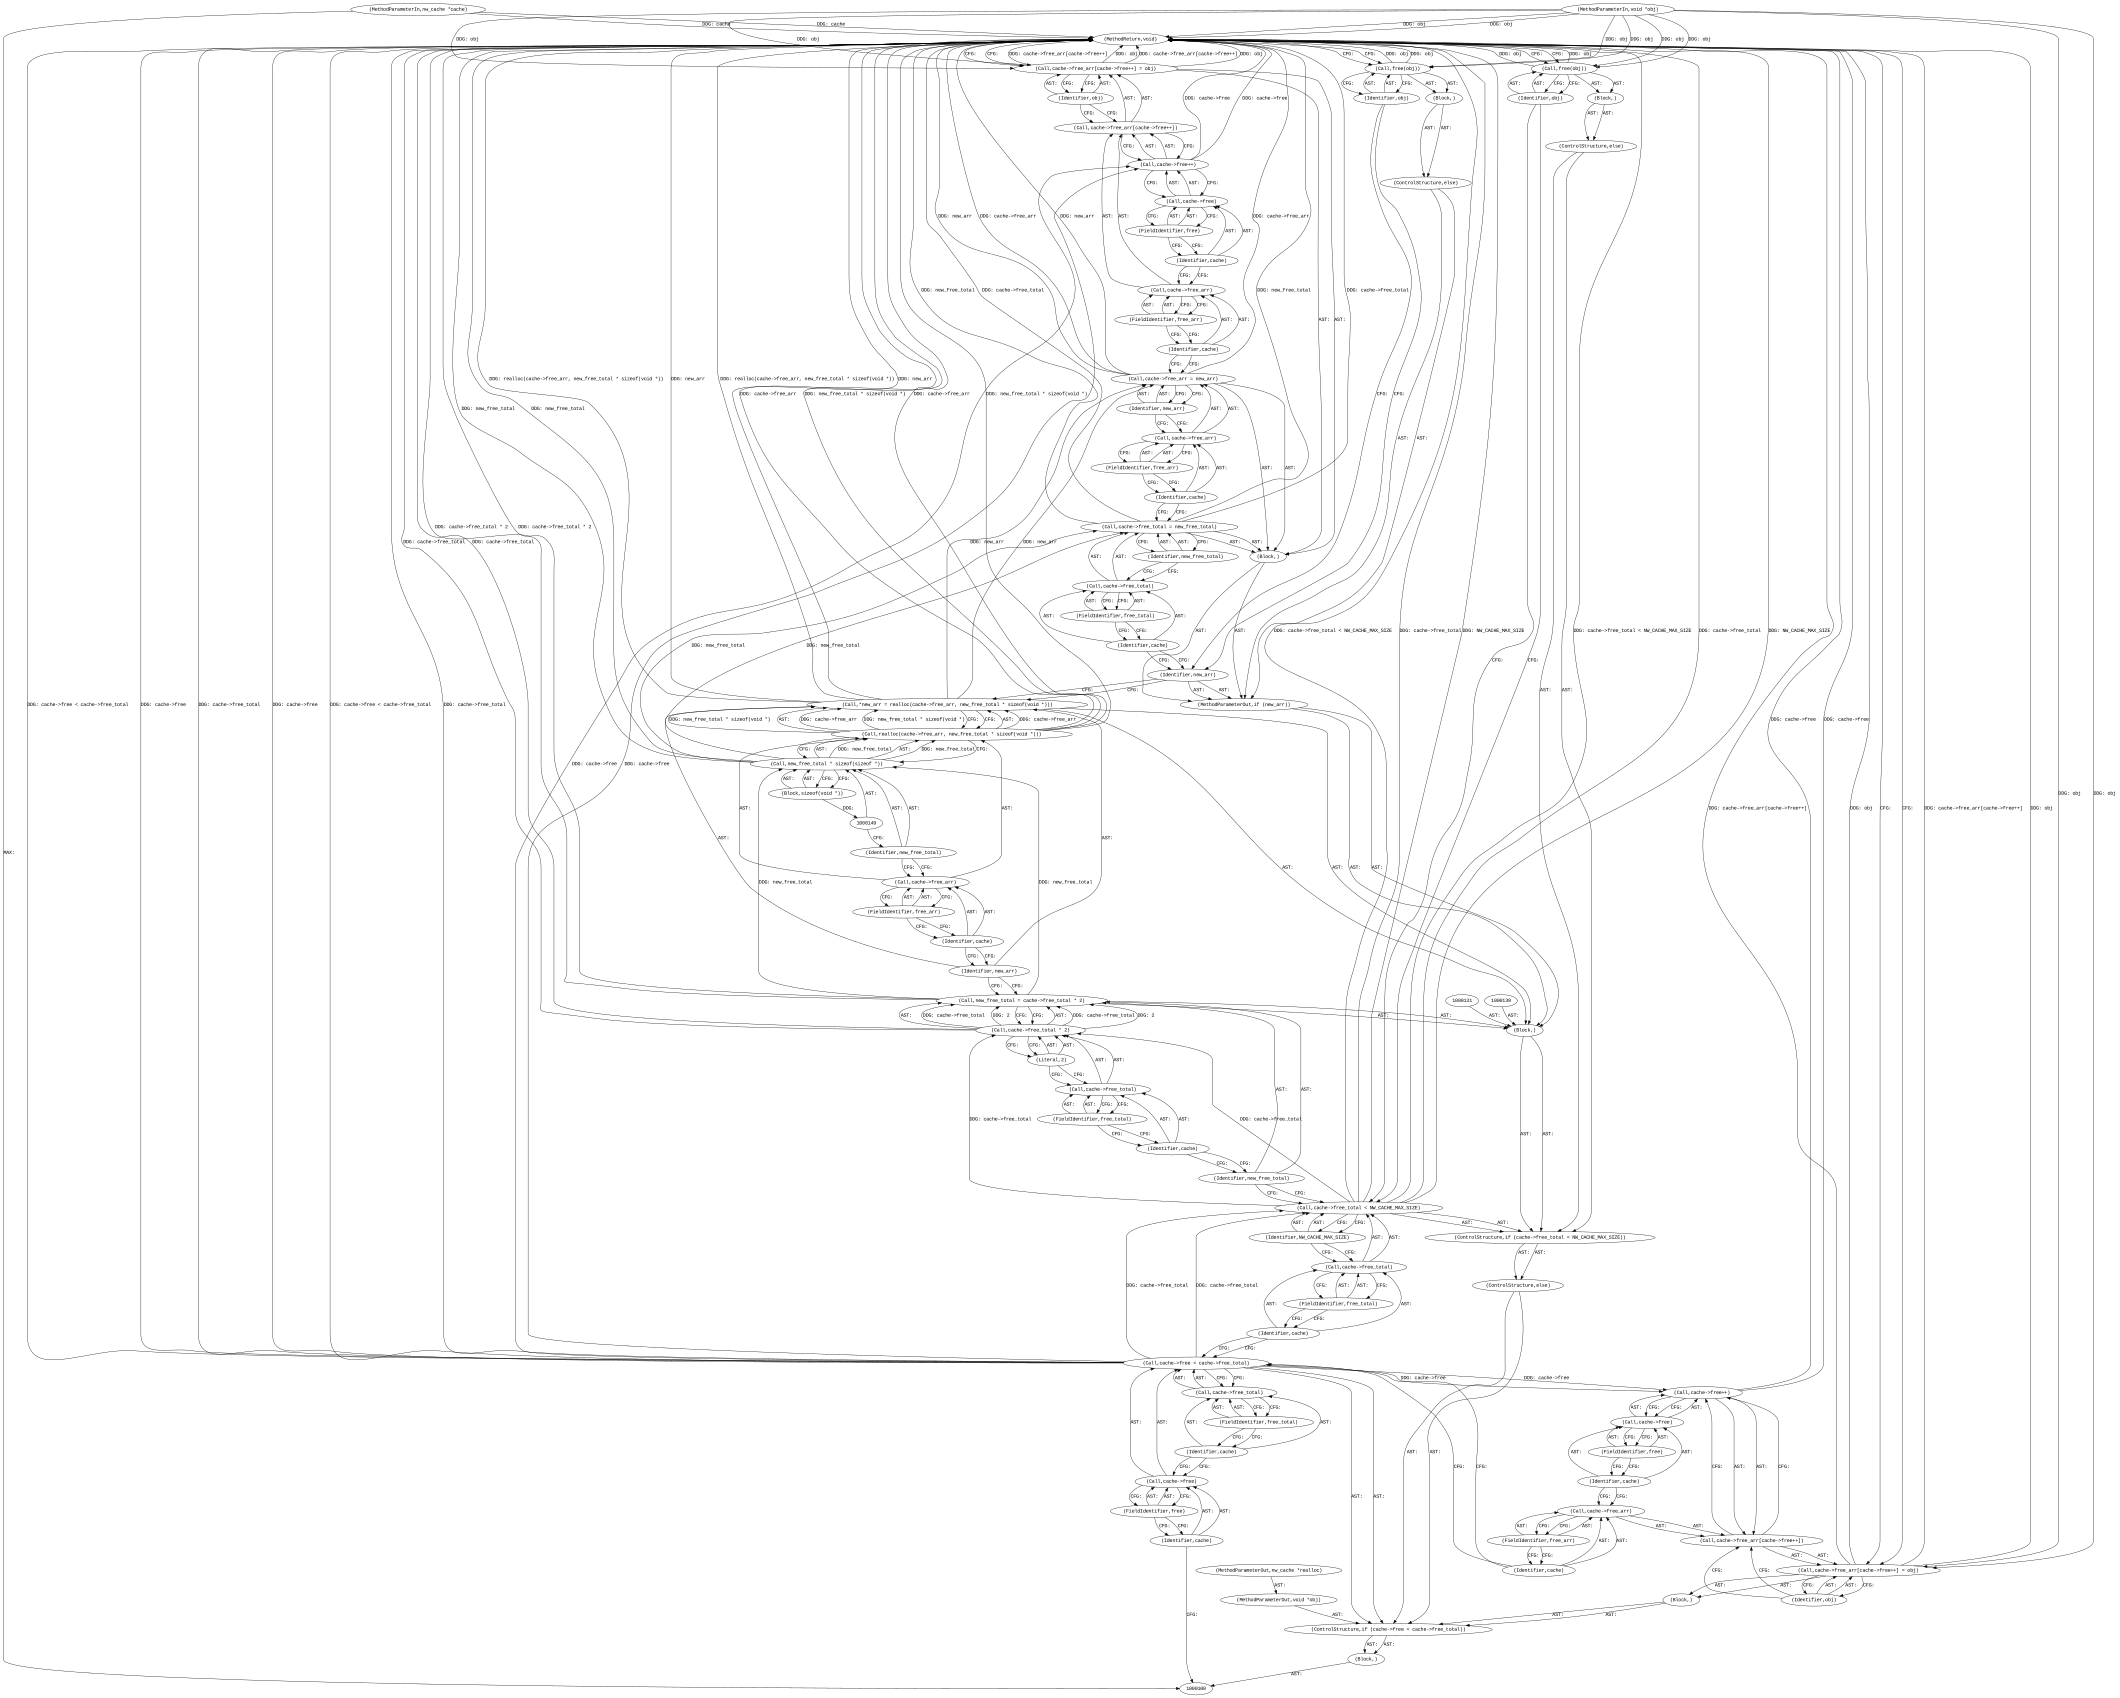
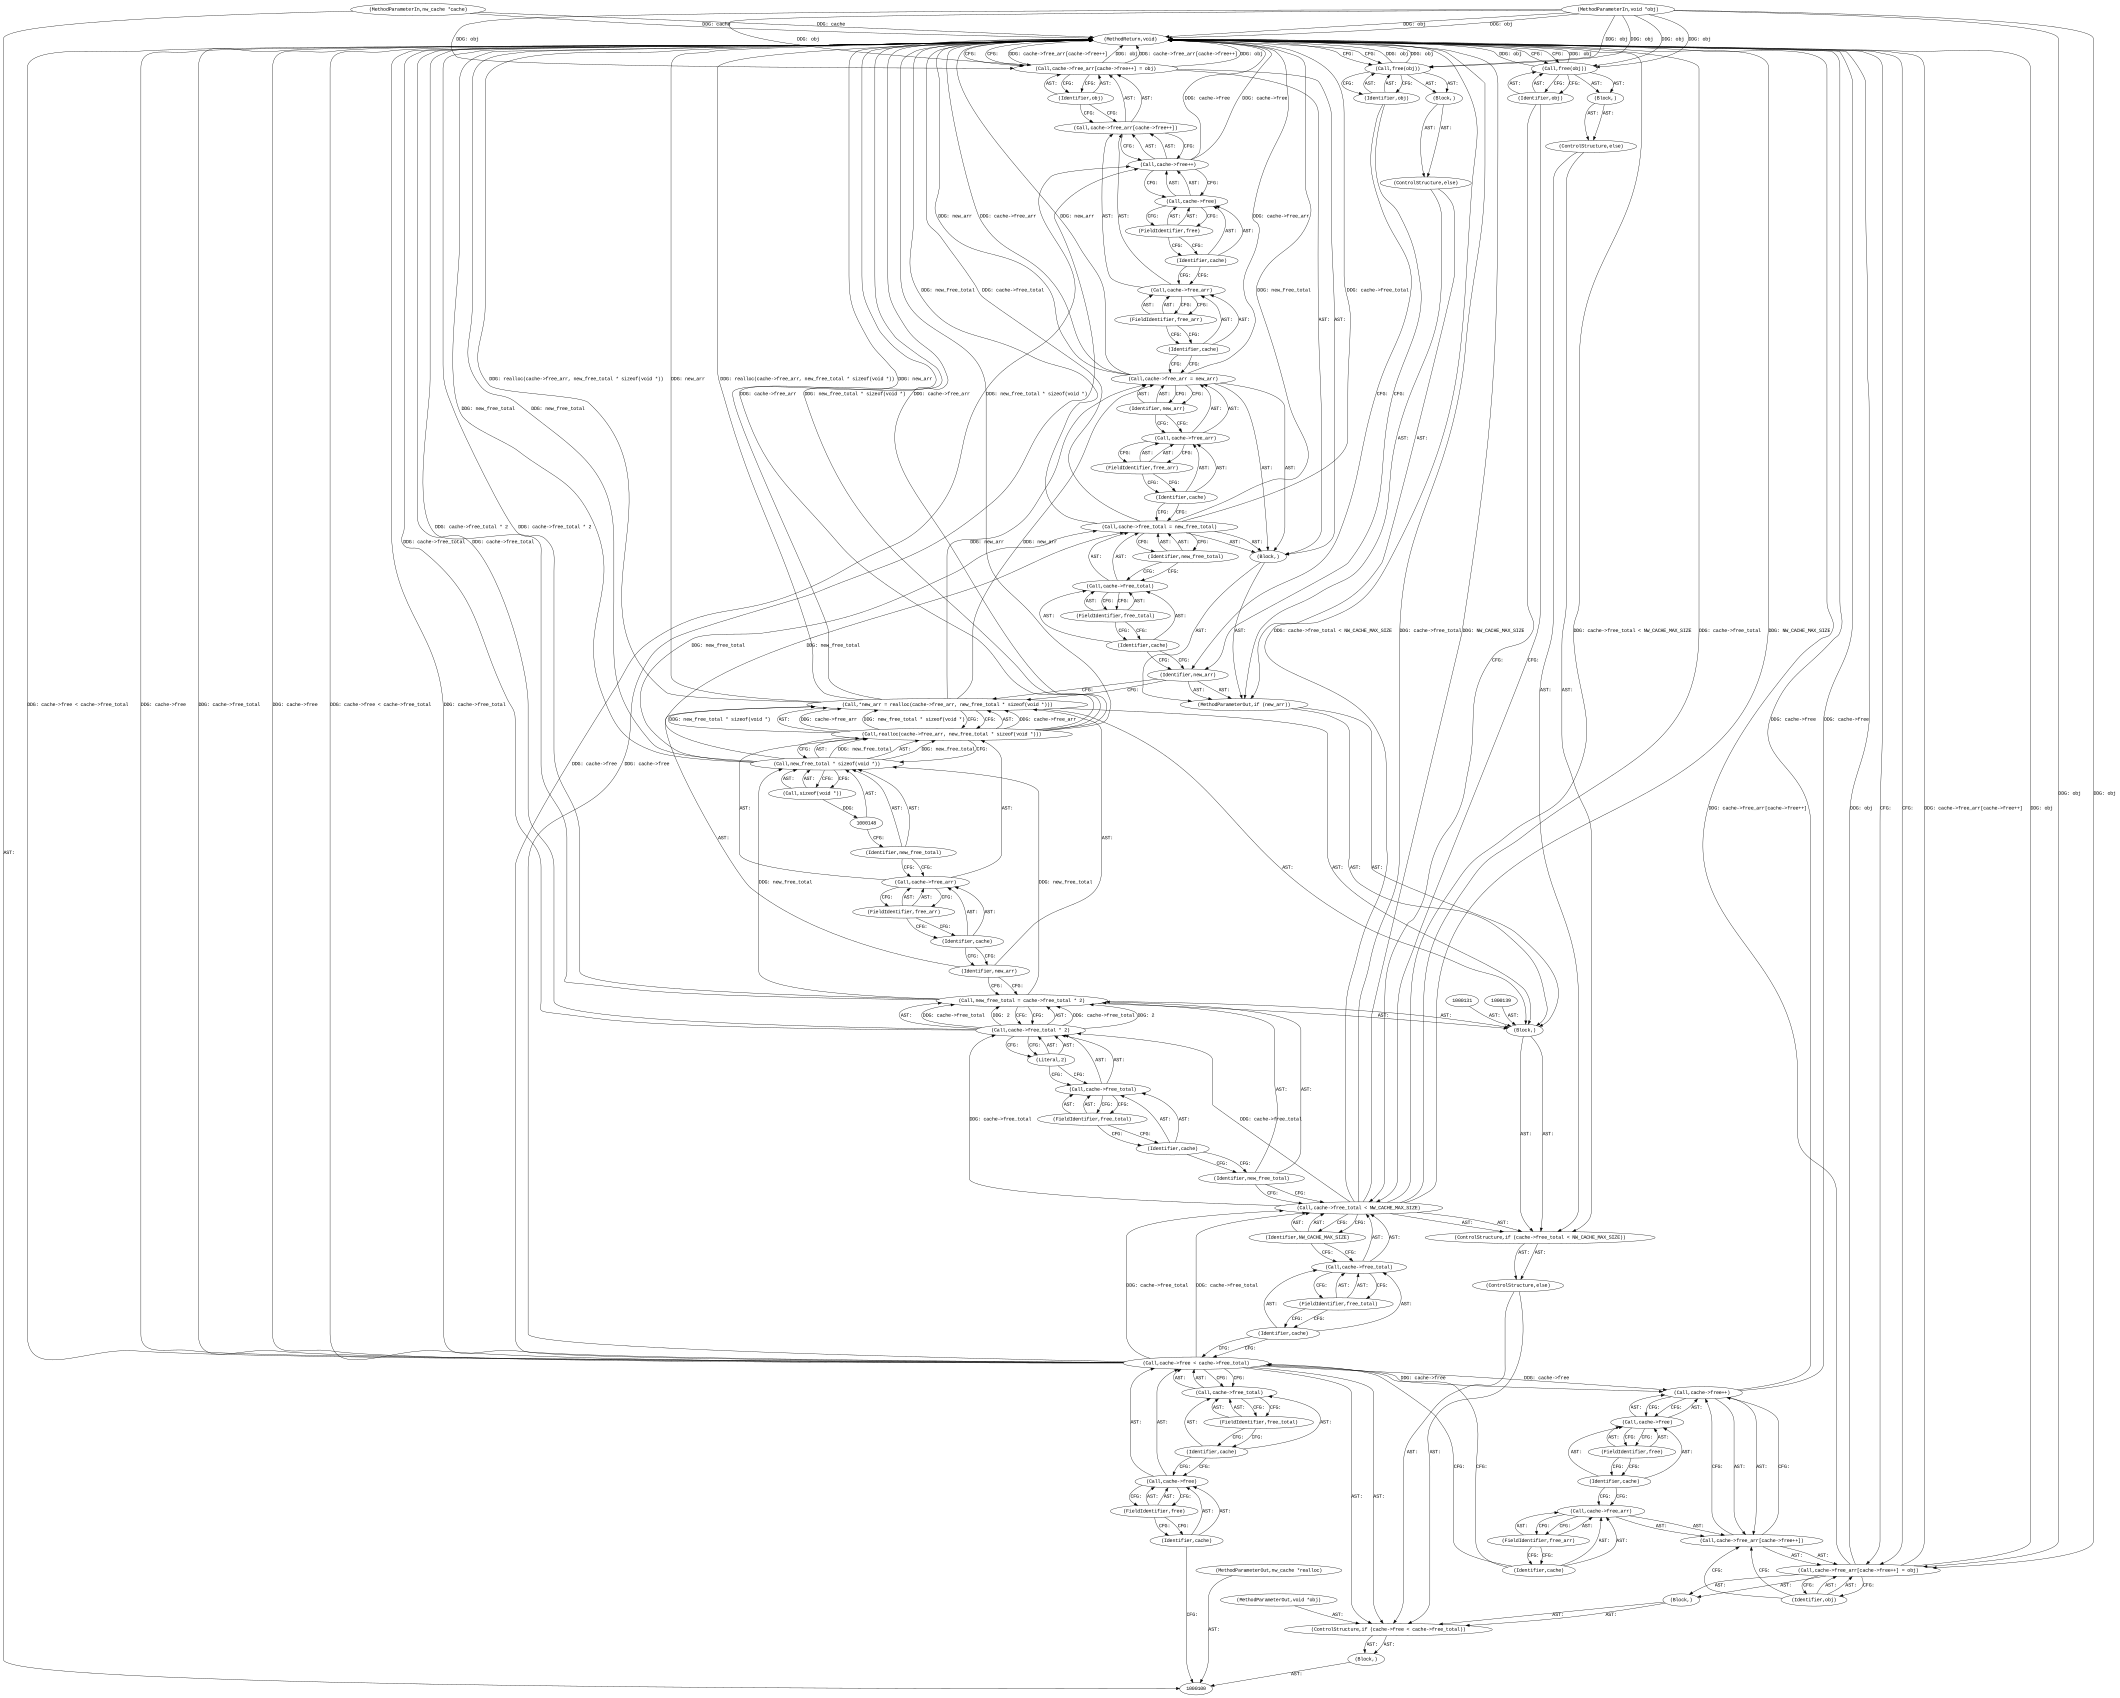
node "(Call,new_free_total * sizeof(sizeof *))": label "(Call,new_free_total * sizeof(sizeof *))" -> "(Call,new_free_total * sizeof(void *))"
node "(Block,sizeof(void *))": label "(Block,sizeof(void *))" -> "(Call,sizeof(void *))"
node "1000149": label "1000149" -> "1000148"
edge "(MethodParameterIn,nw_cache *cache)" -> "1000100": label "MAX: " -> "AST: "
edge "(MethodParameterOut,nw_cache *realloc)" -> "(MethodParameterOut,void *obj)": now "(MethodParameterOut,nw_cache *realloc)" -> "1000100"
